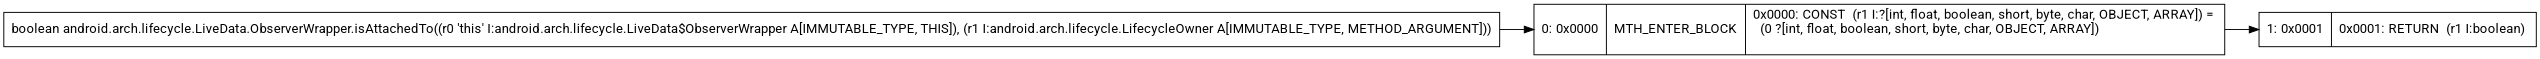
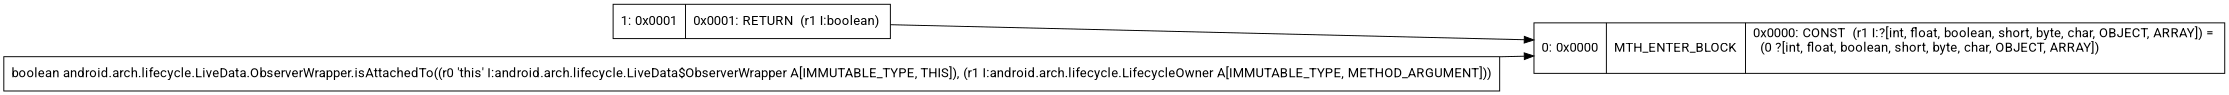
edge "0: 0x0000" -> "1: 0x0001": reversed
